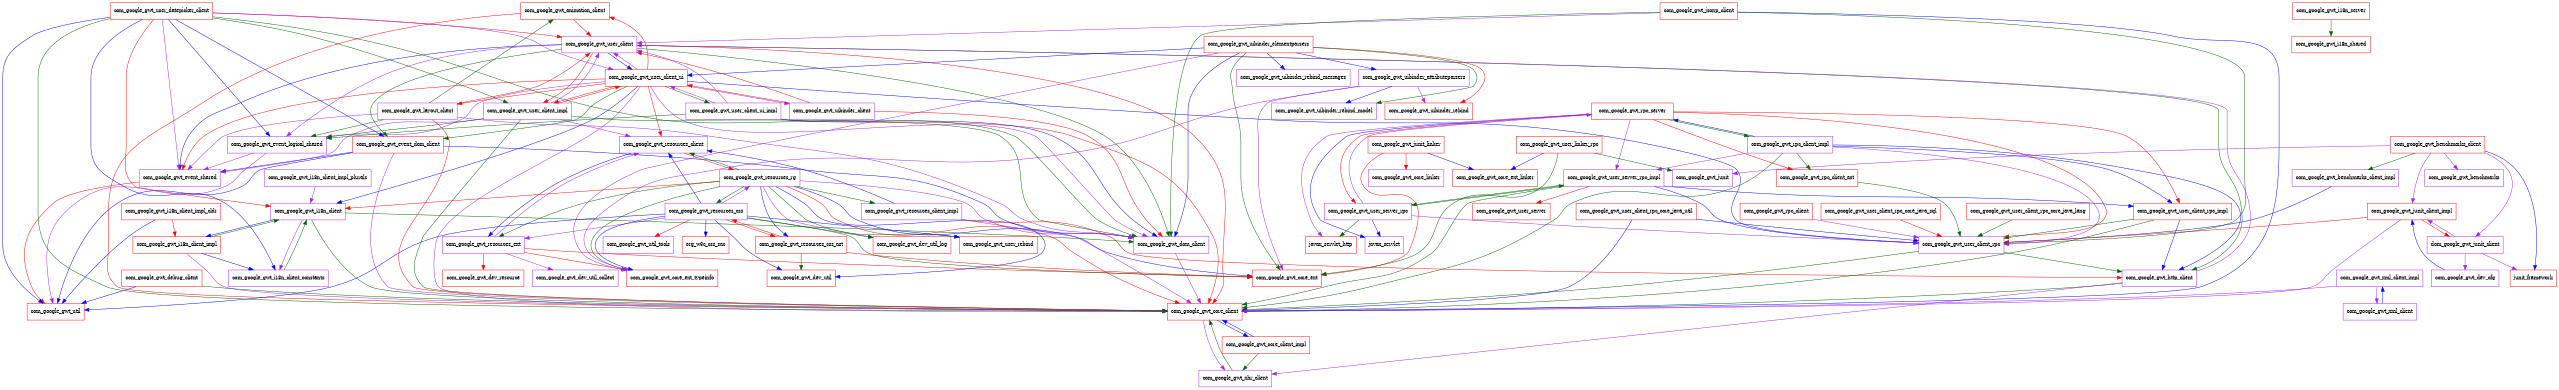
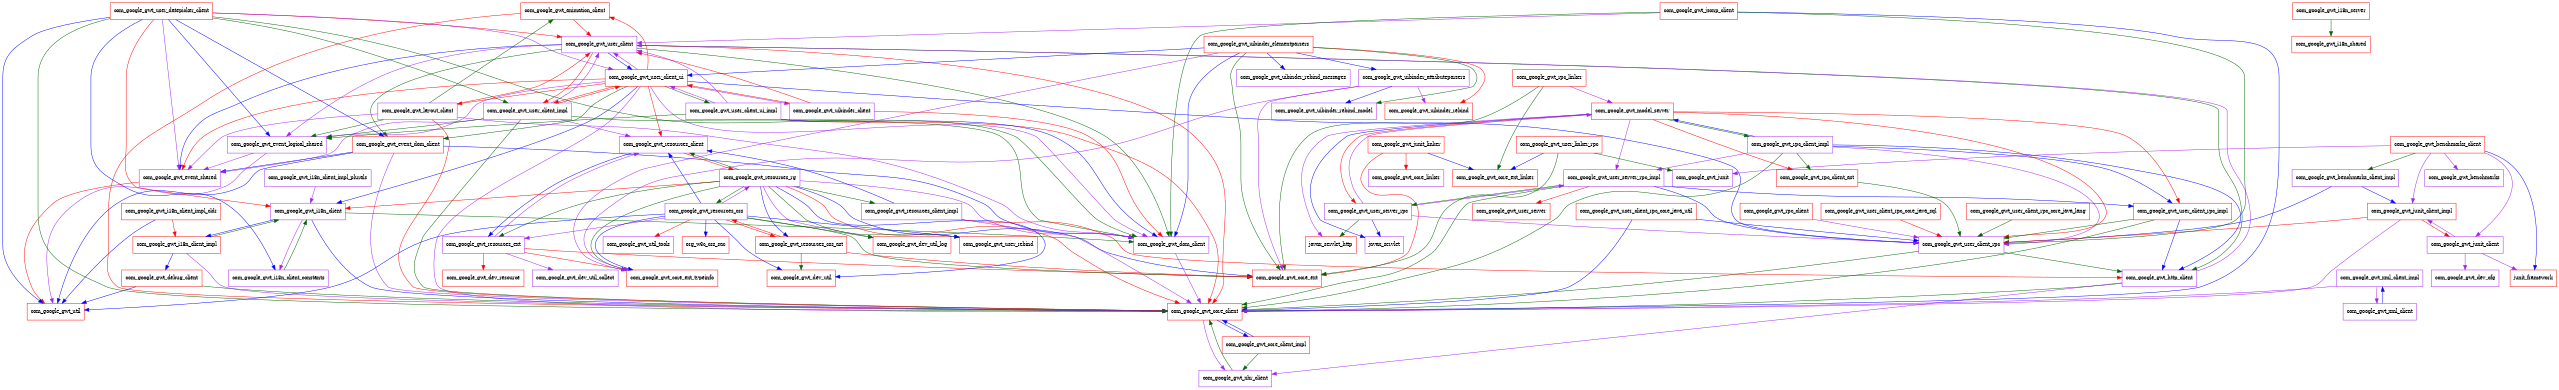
node "com_google_gwt_rpc_linker": added
node "com_google_gwt_rpc_server": label "com_google_gwt_rpc_server" -> "com_google_gwt_model_server"
edge "com_google_gwt_user_server_rpc" -> "com_google_gwt_user_server_rpc_impl": color darkgreen -> purple
node "dom_google_gwt_junit_client": label "dom_google_gwt_junit_client" -> "com_google_gwt_junit_client"
edge "com_google_gwt_dev_cfg" -> "com_google_gwt_junit_client_impl": now "com_google_gwt_benchmarks_client_impl" -> "com_google_gwt_junit_client_impl"
edge "com_google_gwt_i18n_client_impl" -> "com_google_gwt_i18n_client_constants": now "com_google_gwt_i18n_client_impl" -> "com_google_gwt_debug_client"
edge "com_google_gwt_i18n_client" -> "com_google_gwt_core_client": color darkgreen -> blue
